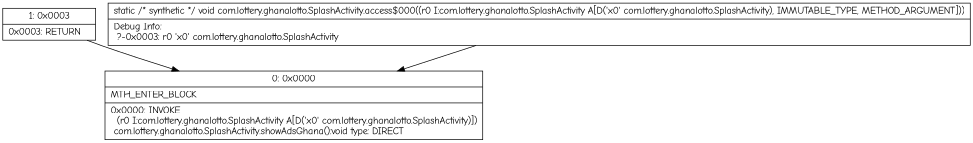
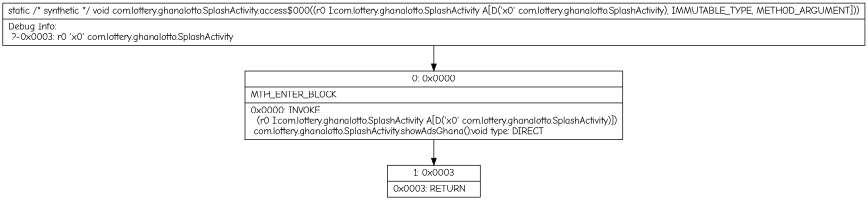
edge "1: 0x0003" -> "0: 0x0000": reversed
